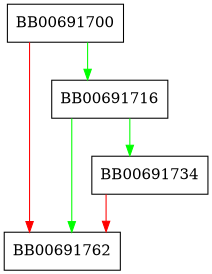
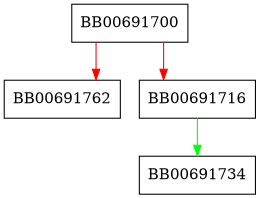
edge "BB00691700" -> "BB00691716": color green -> red
edge "BB00691716" -> "BB00691762": removed
edge "BB00691734" -> "BB00691762": removed
